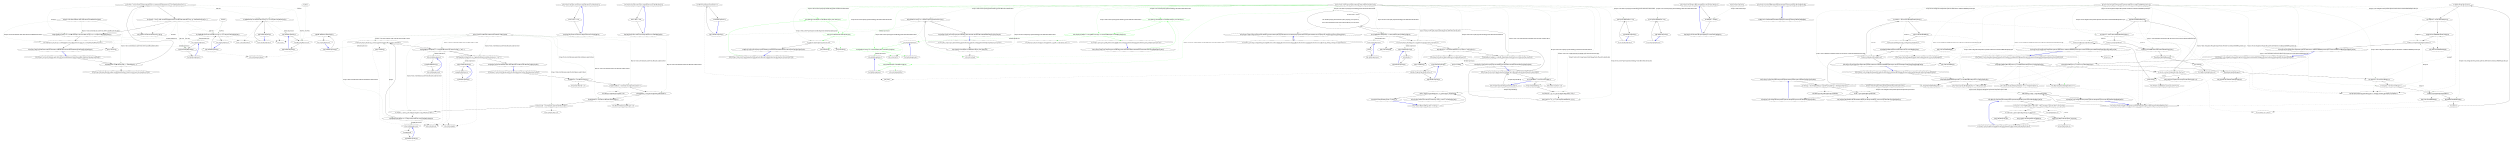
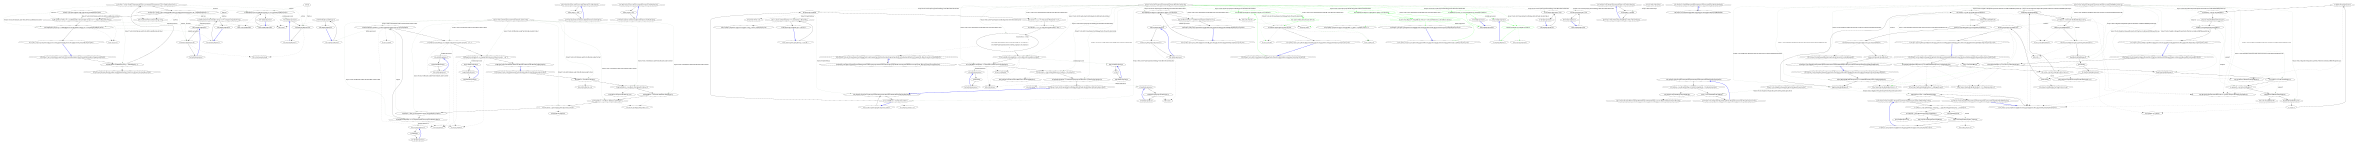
node "Entry Mock<IPlan>.cstr": added
node "Entry Unk.ShouldNotBeSameAs": removed
